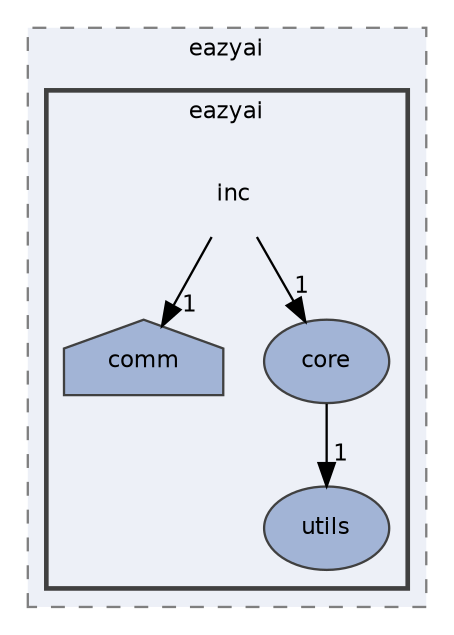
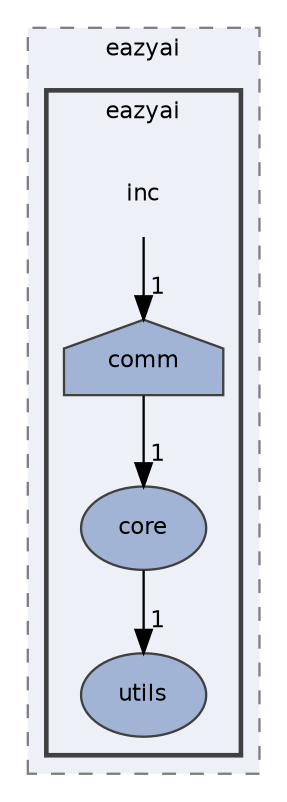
edge "inc" -> "core": now "comm" -> "core"
